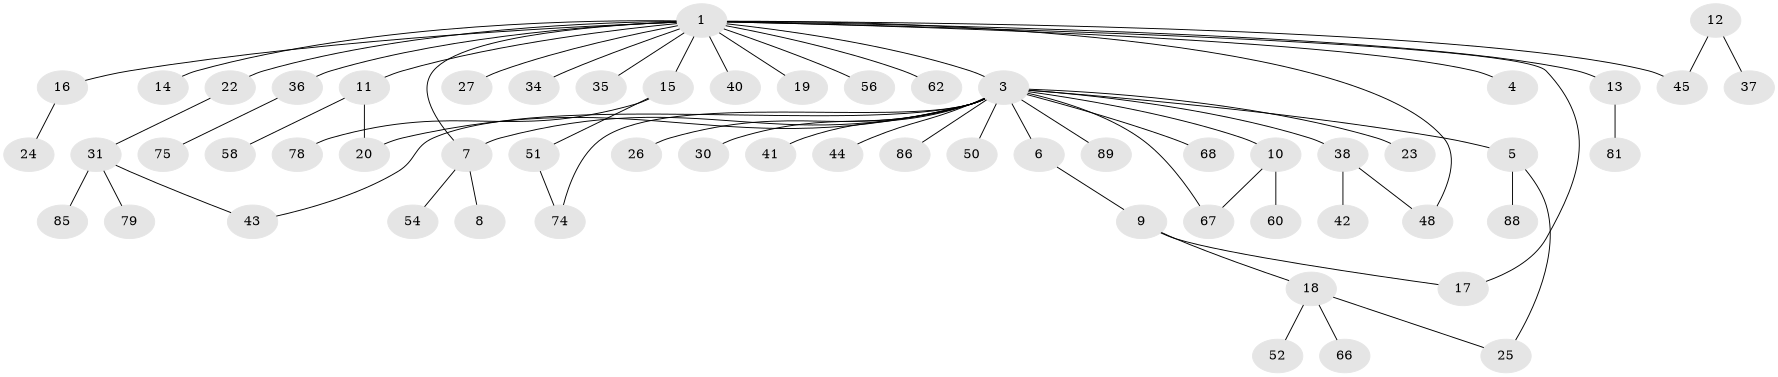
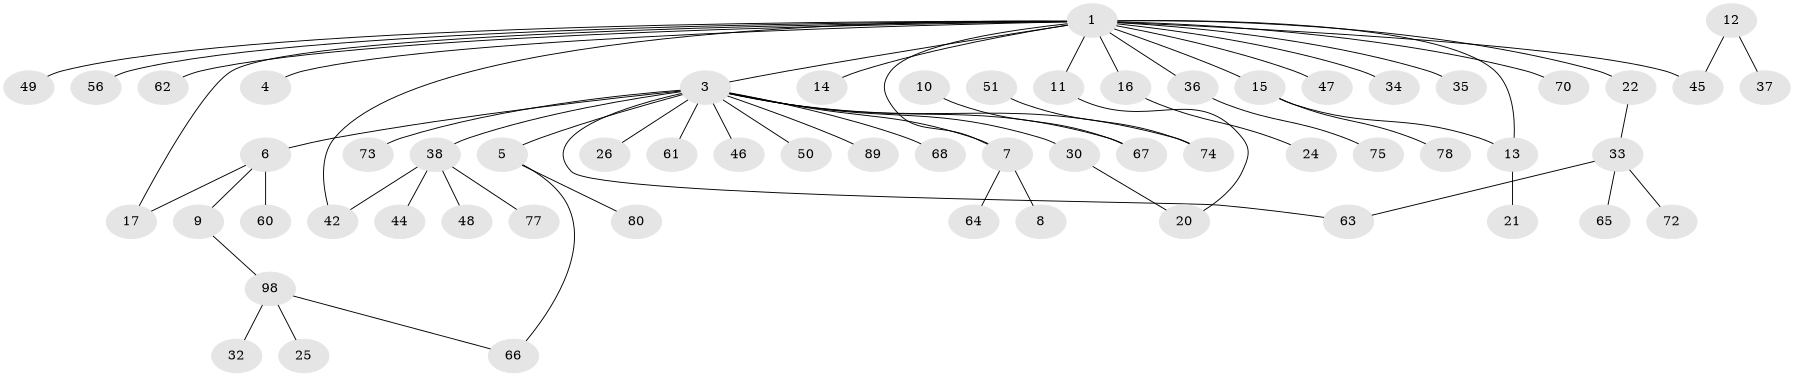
edge "1" -- "48": now "1" -- "42"
node "27": label "27" -> "47"
node "40": label "40" -> "70"
node "19": label "19" -> "49"
edge "3" -- "10": removed
edge "3" -- "20": now "30" -- "20"
edge "3" -- "44": now "38" -- "44"
edge "15" -- "51": now "15" -- "13"
node "31": label "31" -> "33"
node "58": removed
node "41": label "41" -> "61"
node "86": label "86" -> "46"
node "23": label "23" -> "73"
node "81": label "81" -> "21"
edge "10" -- "60": now "6" -- "60"
node "85": label "85" -> "65"
node "79": label "79" -> "72"
node "43": label "43" -> "63"
node "54": label "54" -> "64"
node "77": added
node "88": label "88" -> "80"
edge "5" -- "25": now "5" -- "66"
edge "9" -- "17": now "6" -- "17"
node "18": label "18" -> "98"
node "52": label "52" -> "32"
